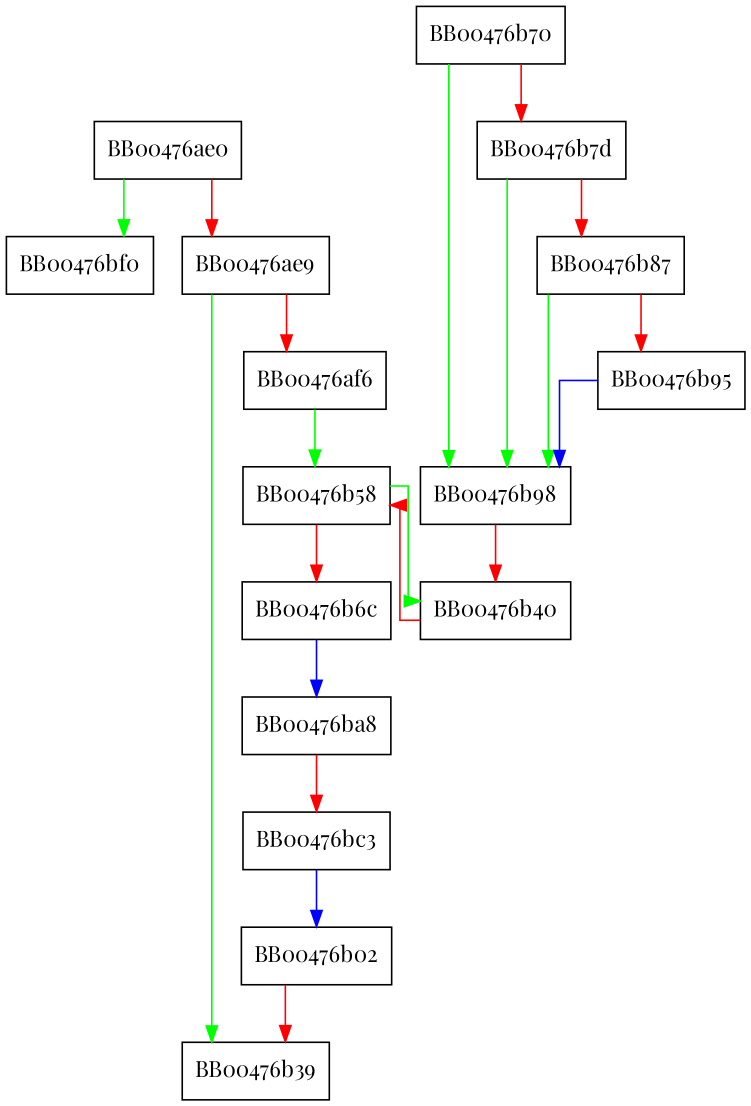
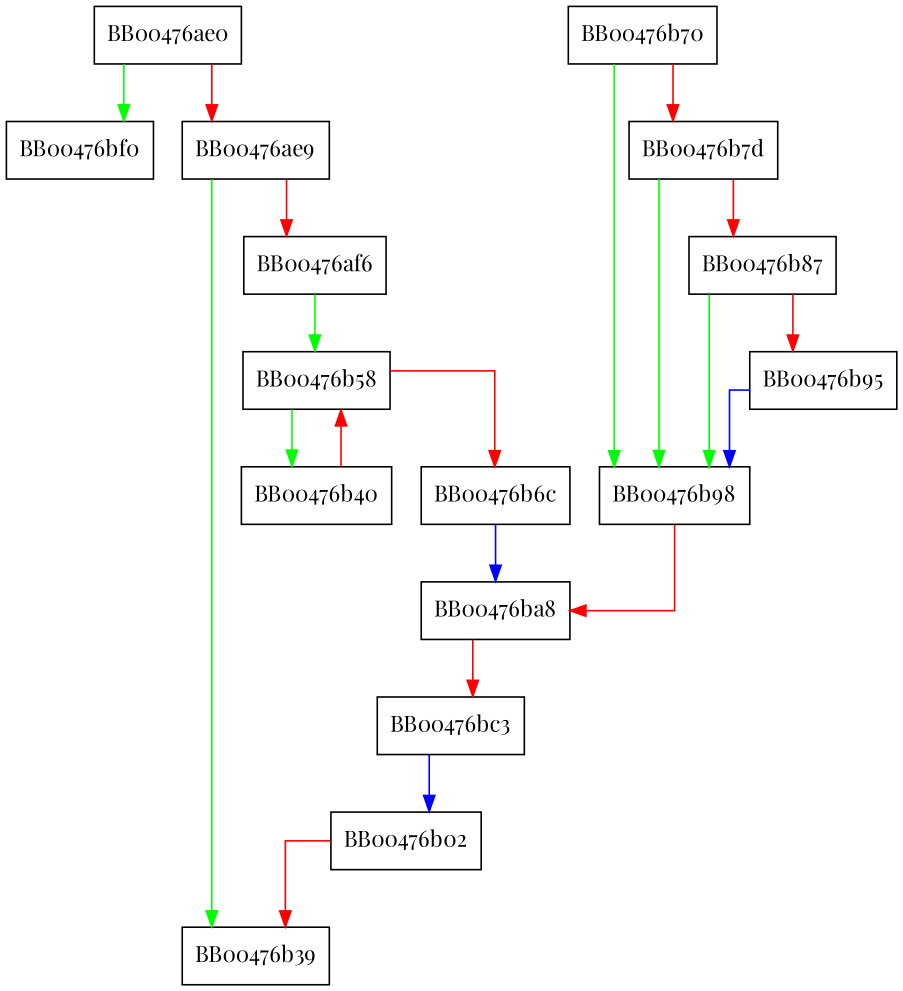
edge "BB00476b98" -> "BB00476b40": now "BB00476b98" -> "BB00476ba8"
